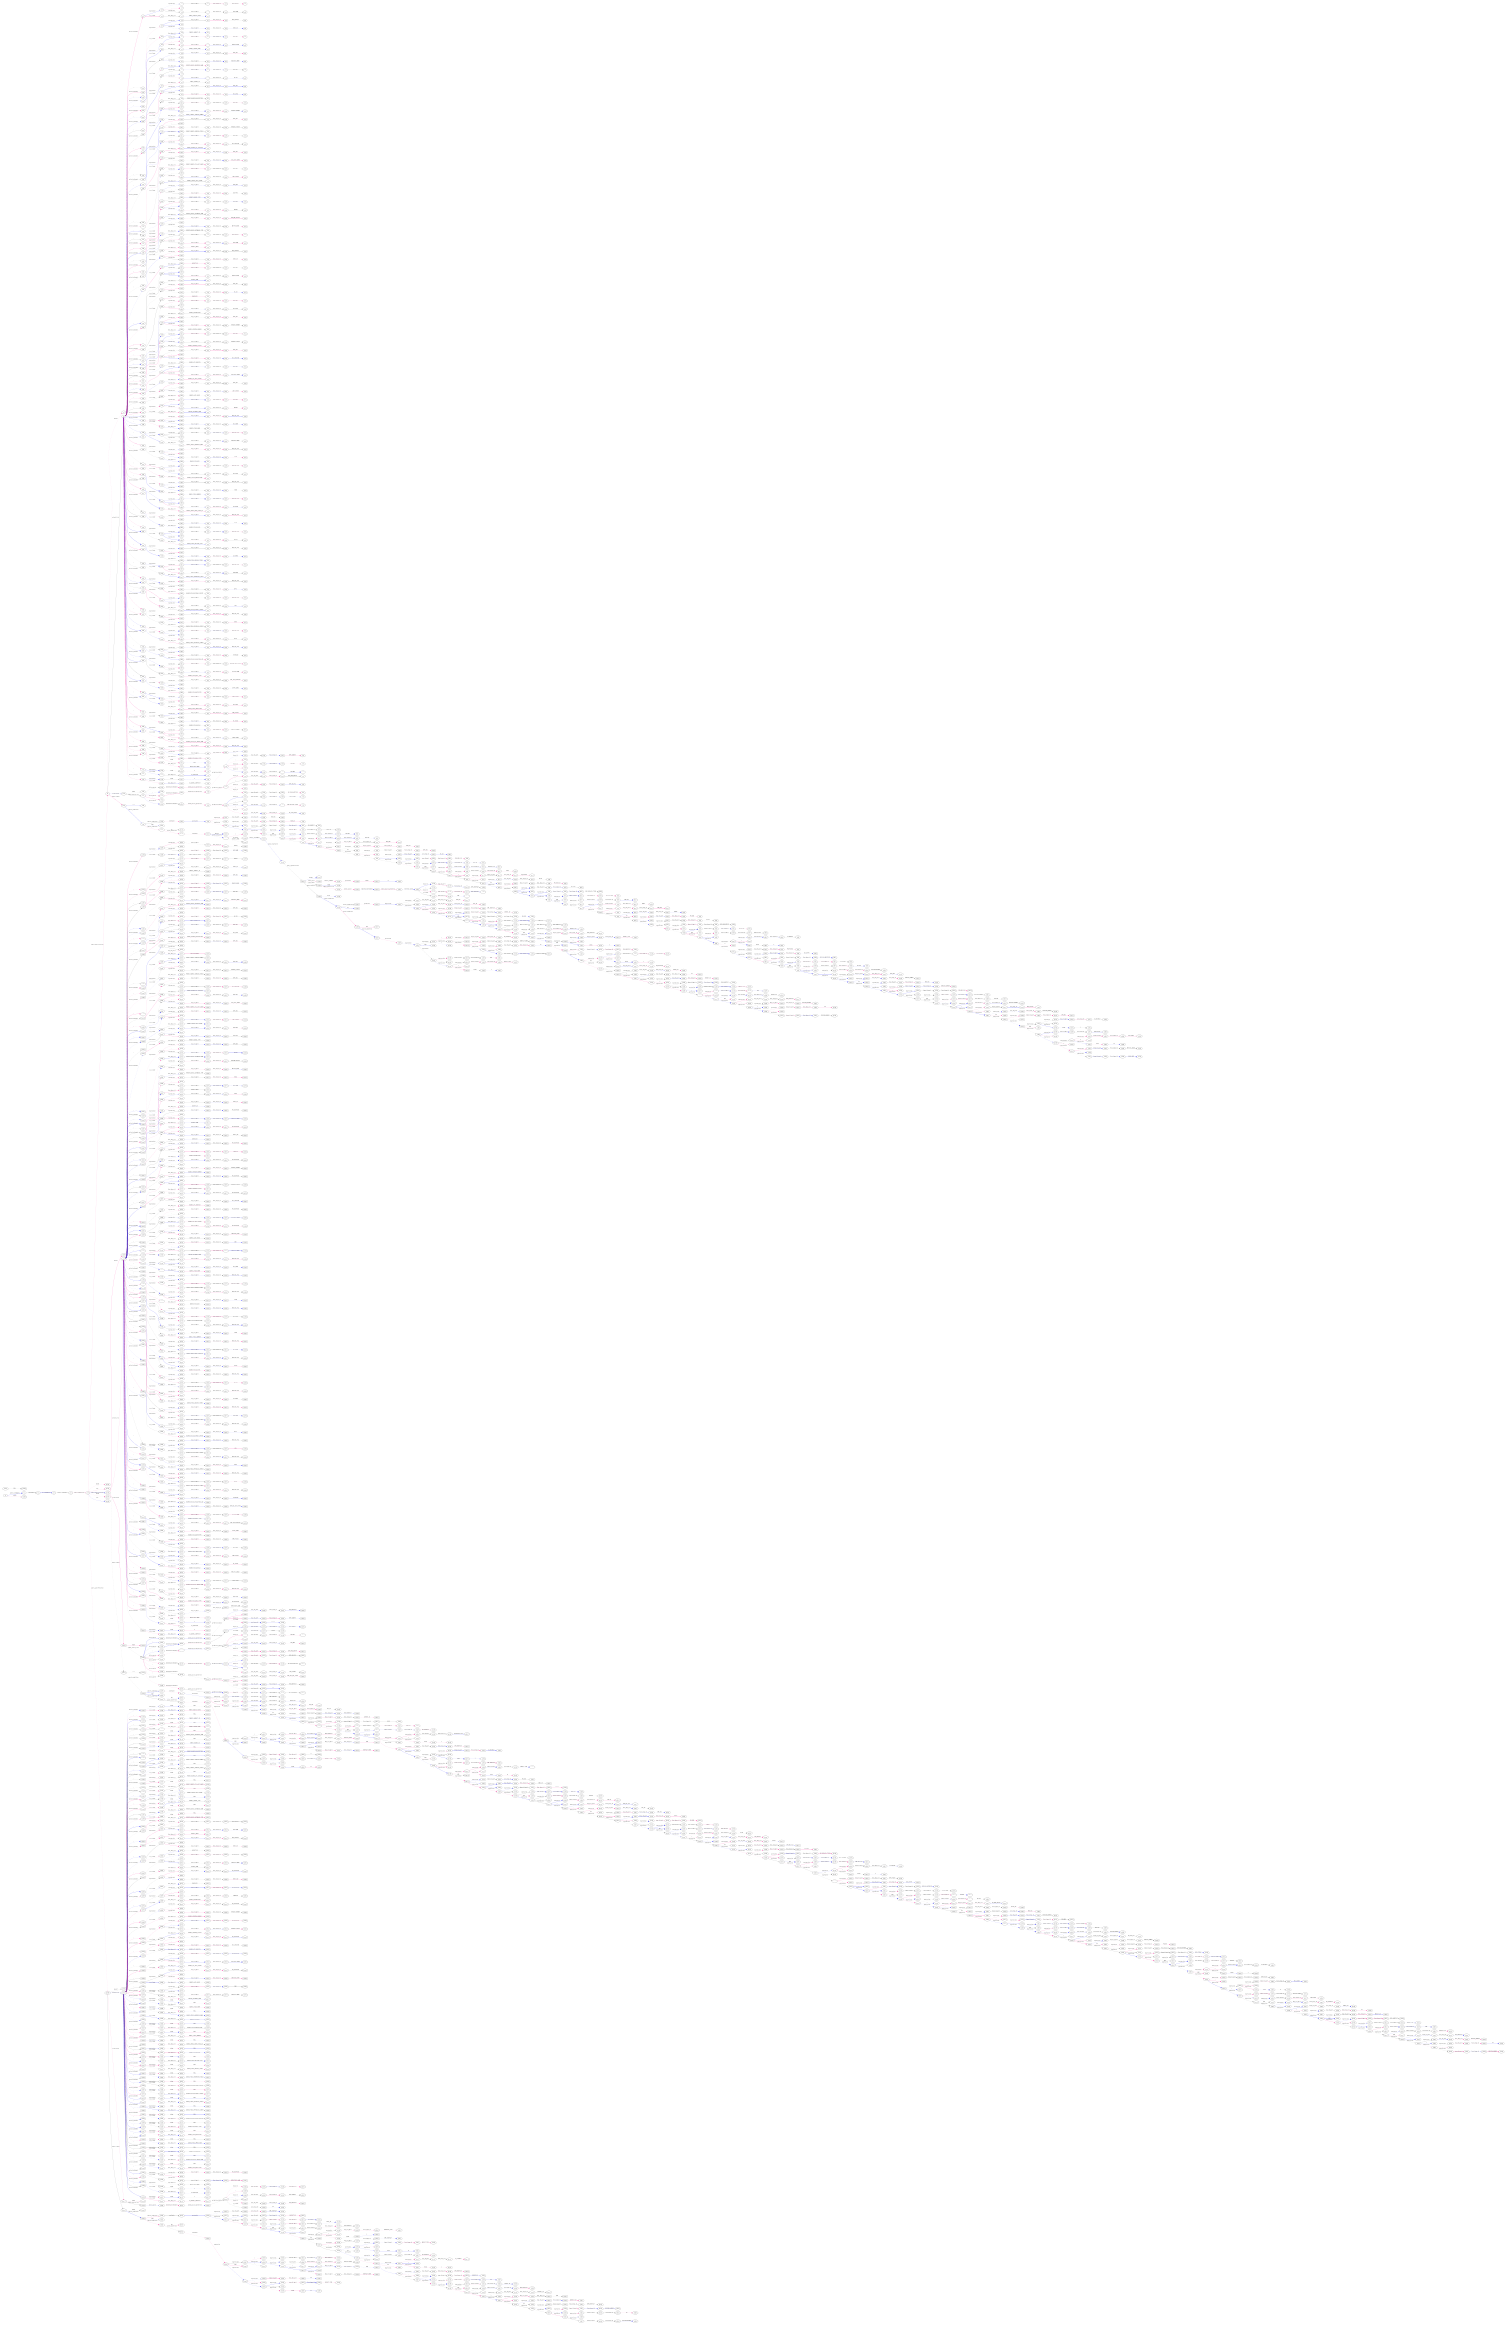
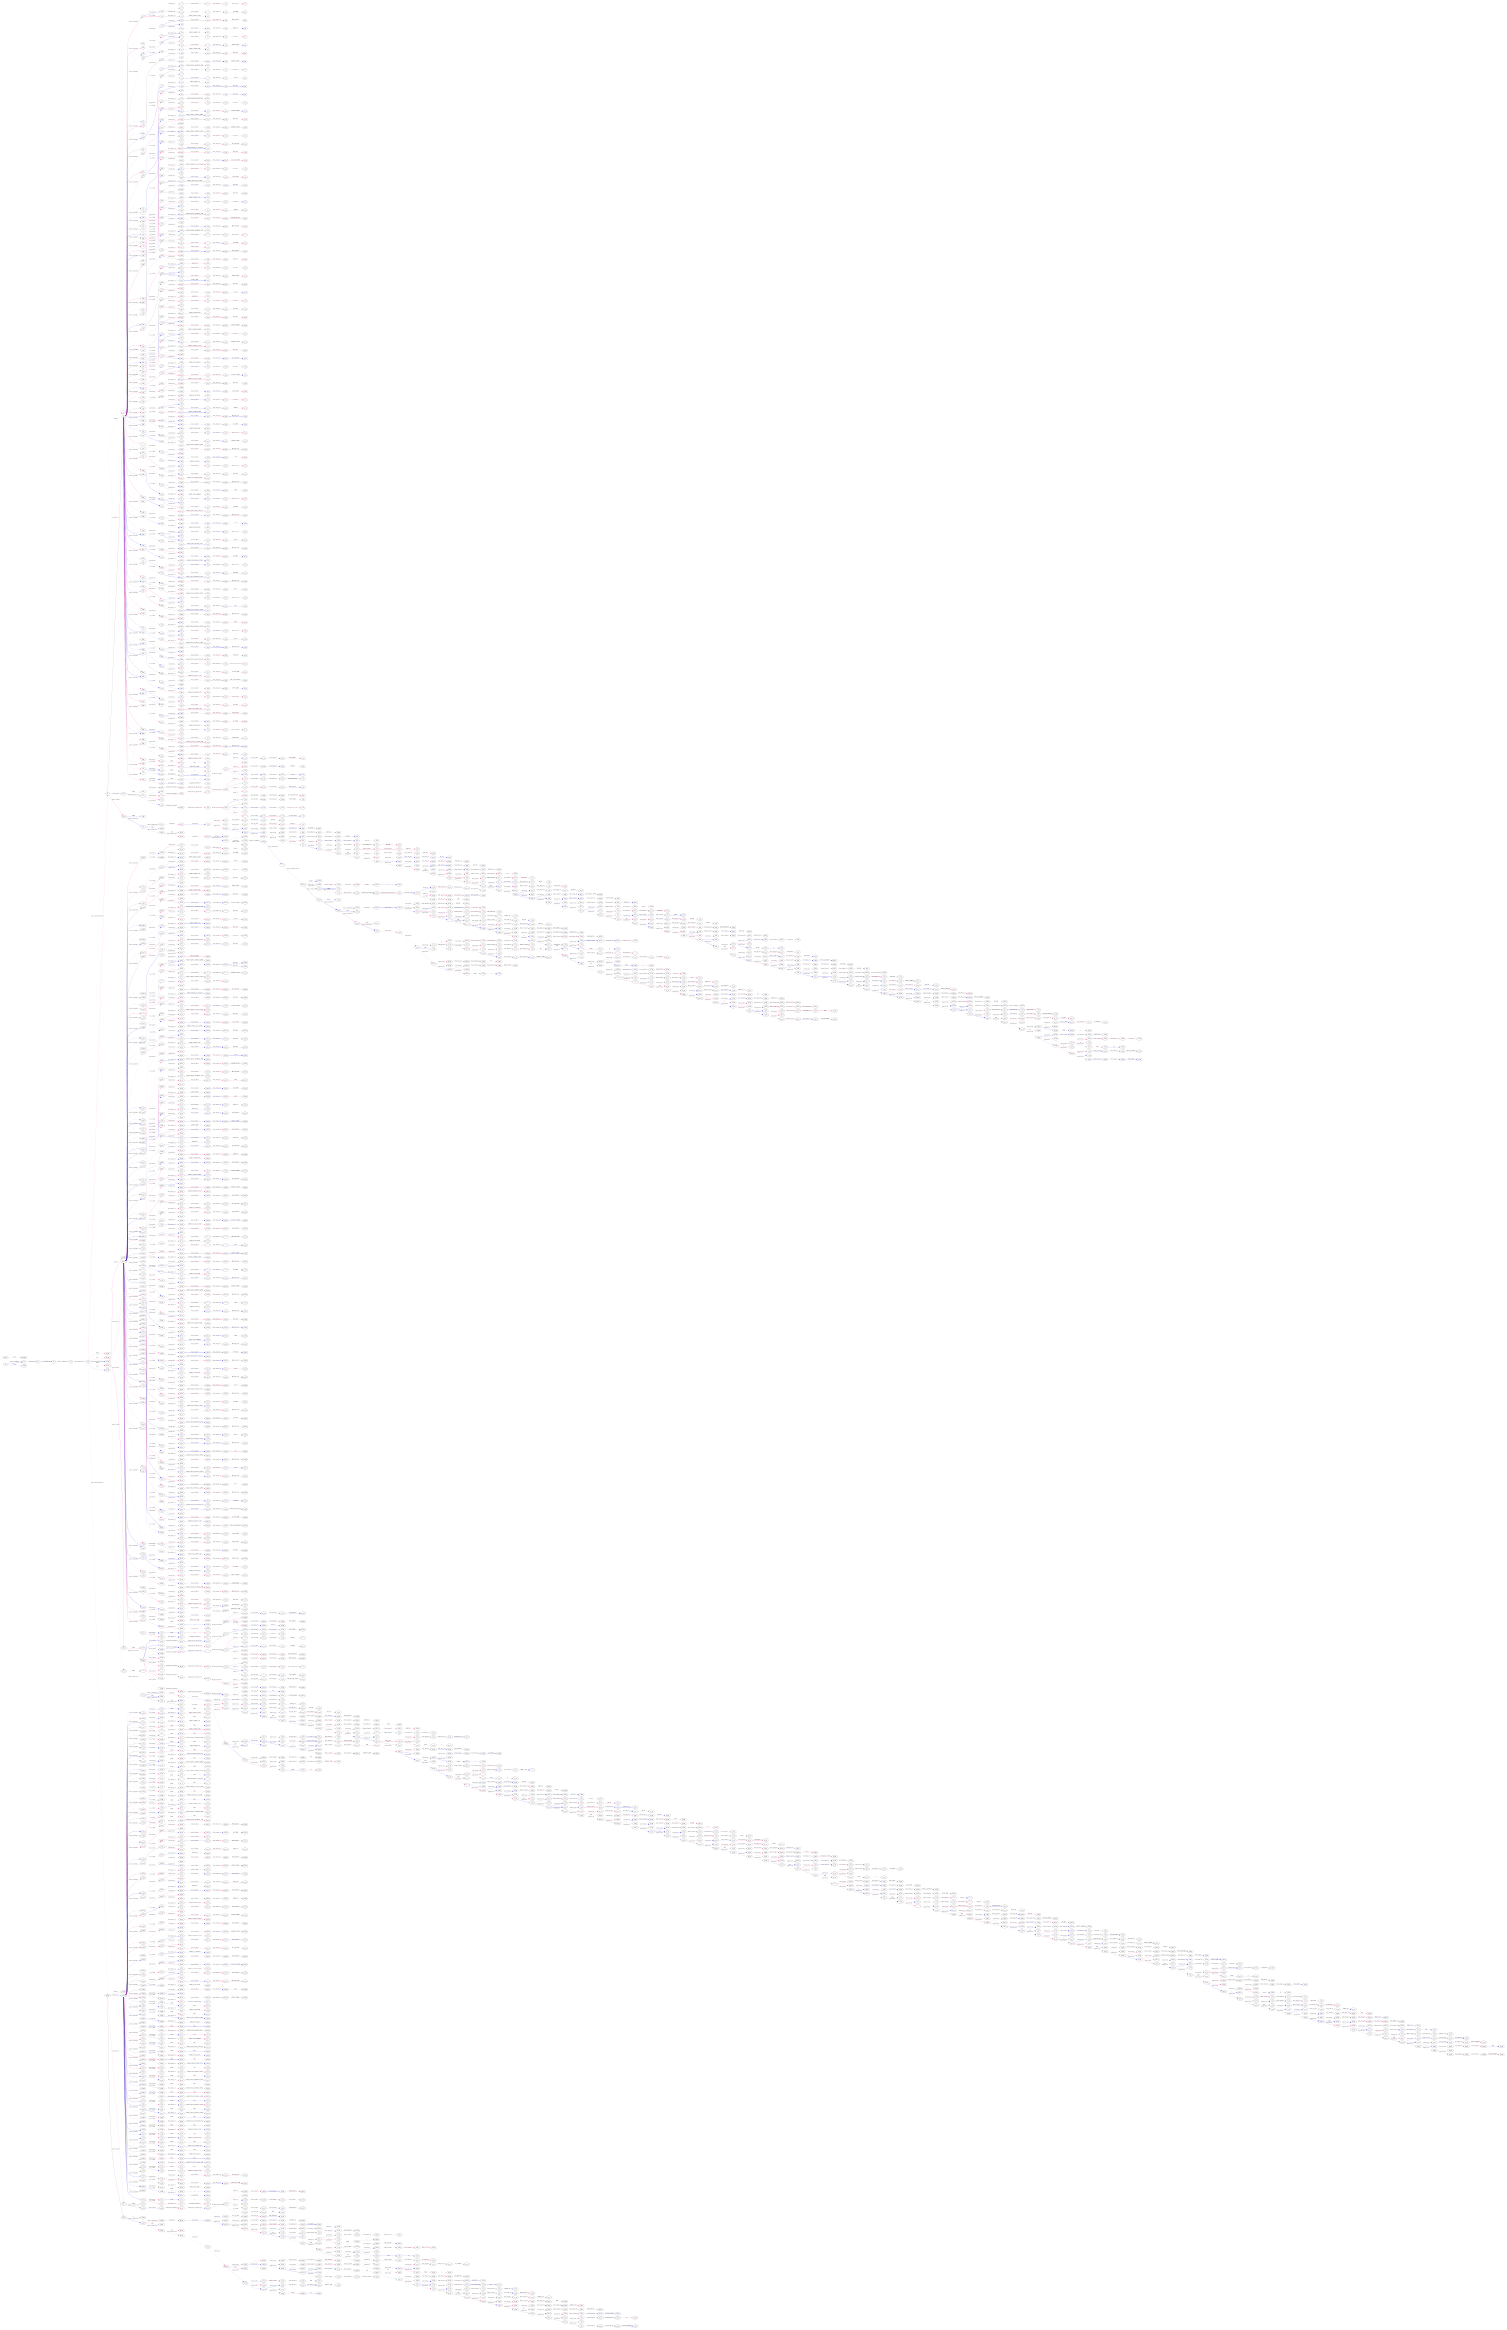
edge "n1482" -> "n1483": now "n1467" -> "n1483"
